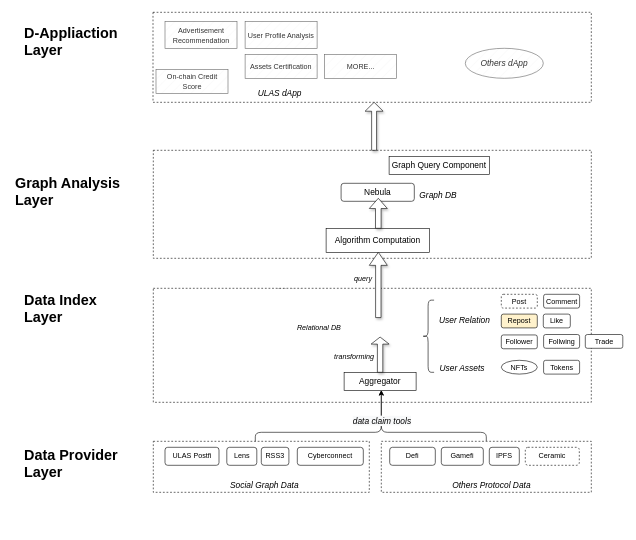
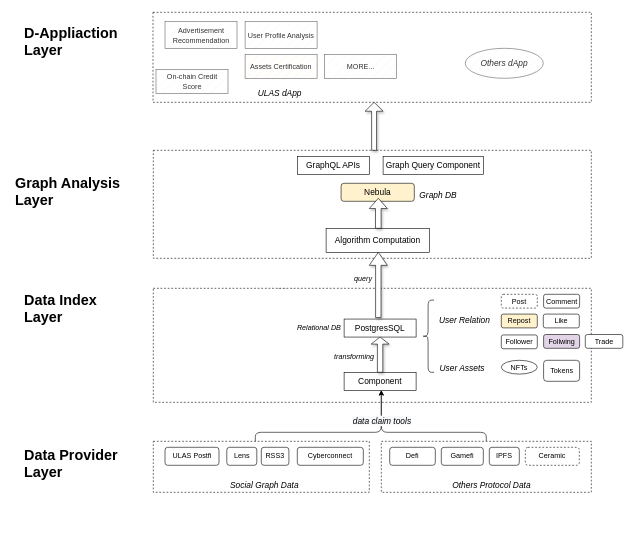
node "Assets Certification": fillcolor #f5f5f5 -> #fff2cc
node "GraphQL APIs": added
node "Graph Query Component": moved (439, 165) -> (433, 165)
node "Nebula": fillcolor #ffffff -> #fff2cc
node "Like": size 27x14 -> 36x14
node "PostgresSQL": added
node "Follwing": fillcolor #ffffff -> #e1d5e7
node "Tokens": size 36x14 -> 36x21
node "Aggregator": label "Aggregator" -> "Component"
